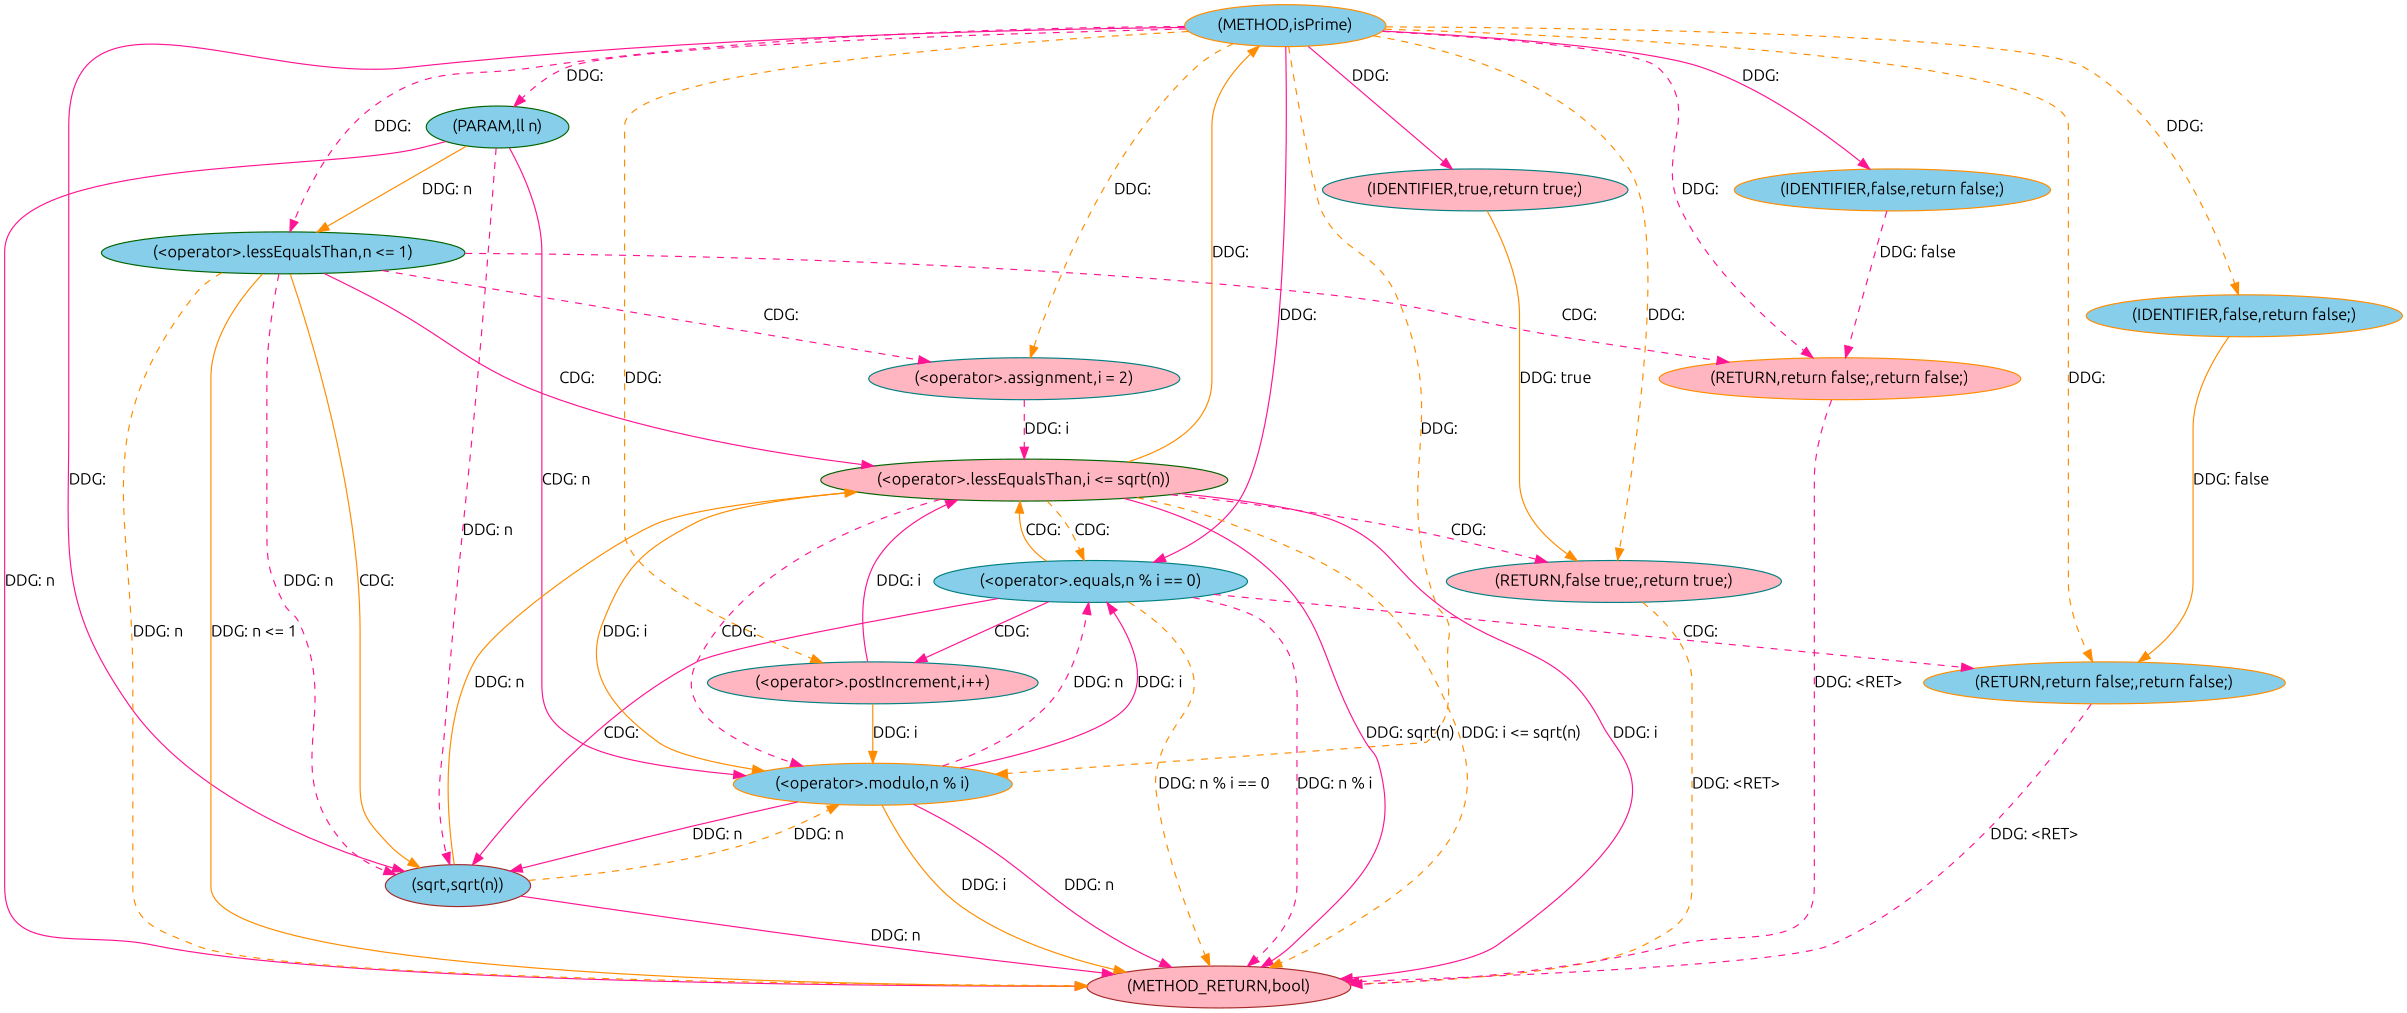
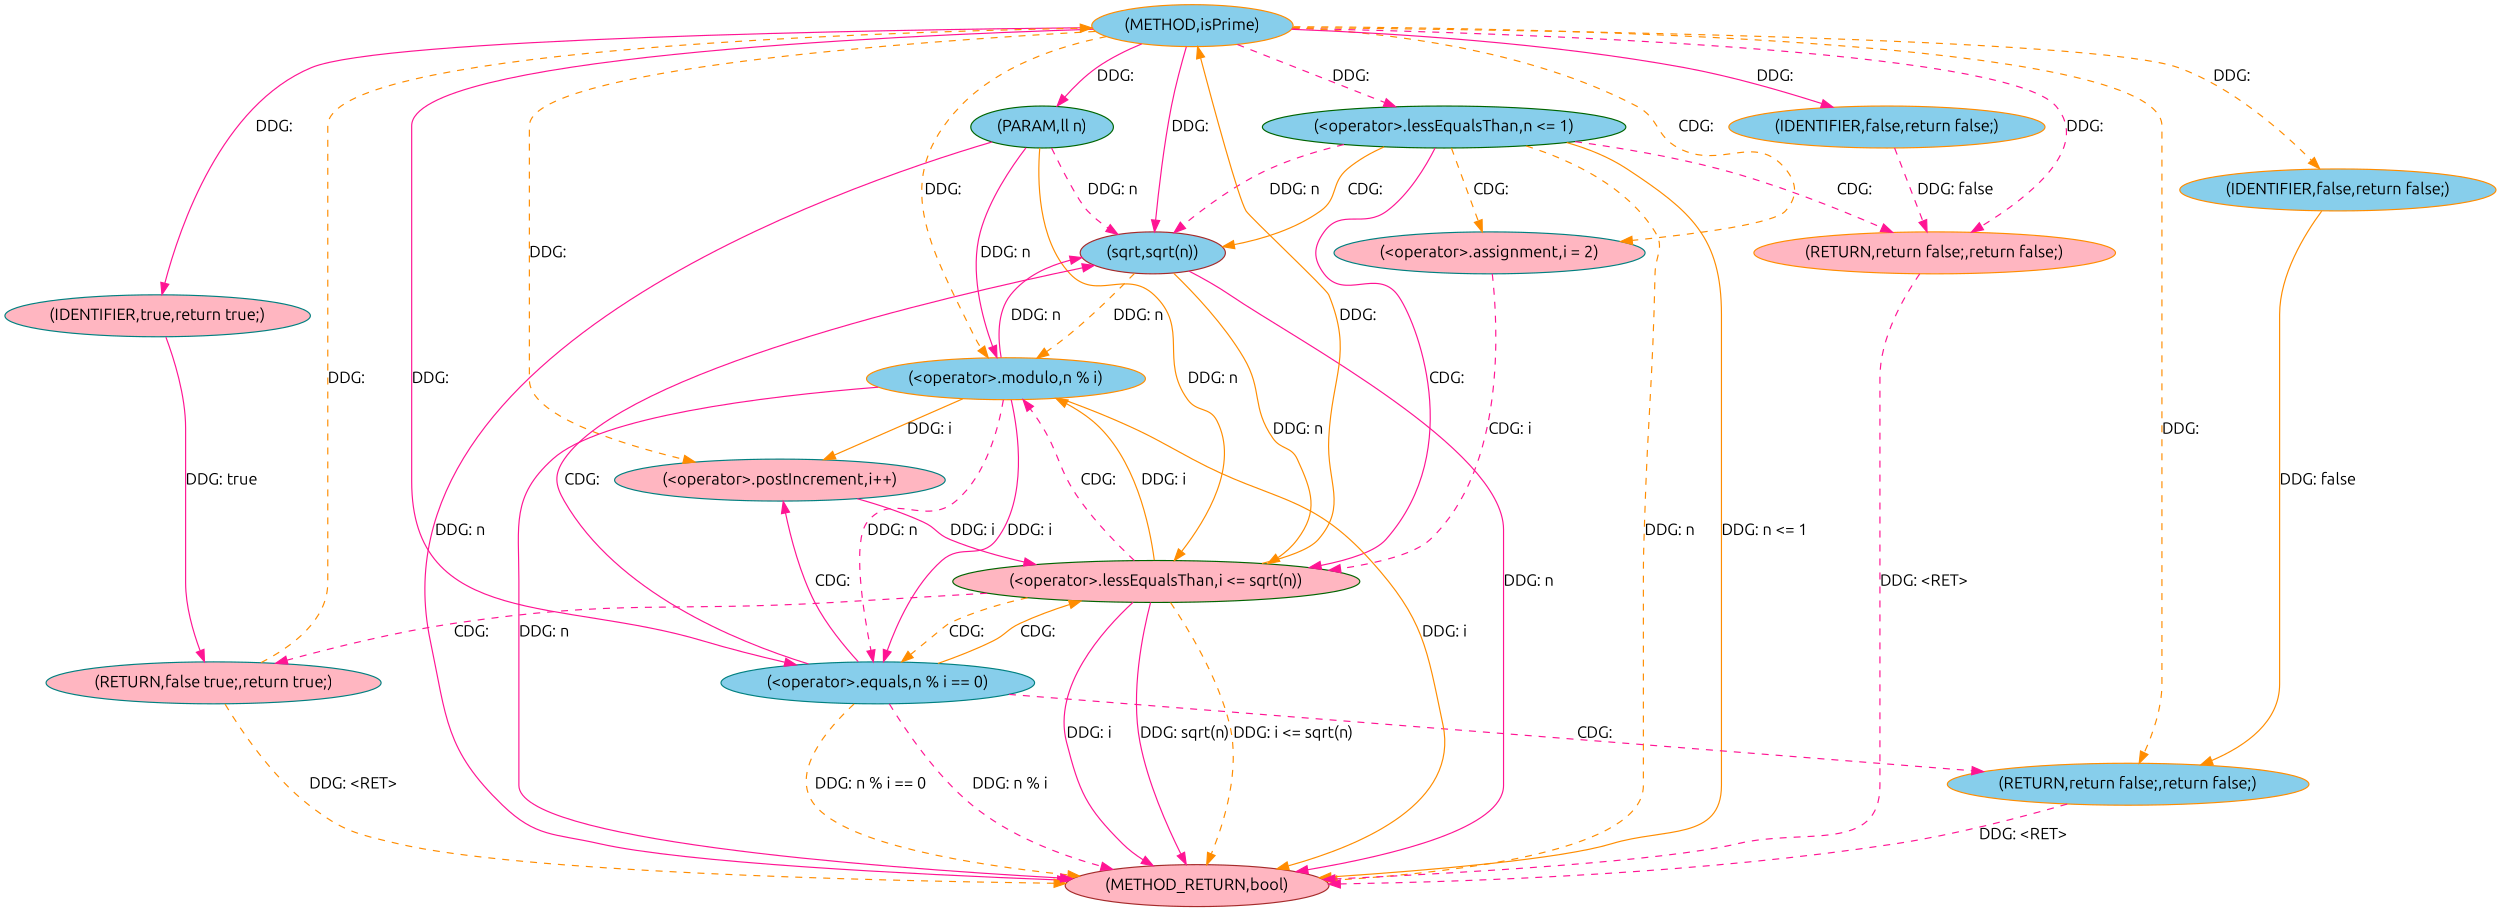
edge "(METHOD,isPrime)" -> "(PARAM,ll n)": style dashed -> solid
edge "(PARAM,ll n)" -> "(<operator>.lessEqualsThan,n <= 1)": now "(PARAM,ll n)" -> "(<operator>.lessEqualsThan,i <= sqrt(n))"
edge "(METHOD,isPrime)" -> "(<operator>.assignment,i = 2)": label "DDG: " -> "CDG: "
edge "(METHOD,isPrime)" -> "(RETURN,false true;,return true;)": reversed
edge "(<operator>.lessEqualsThan,n <= 1)" -> "(<operator>.assignment,i = 2)": color deeppink -> darkorange
edge "(IDENTIFIER,true,return true;)" -> "(RETURN,false true;,return true;)": color darkorange -> deeppink
edge "(<operator>.assignment,i = 2)" -> "(<operator>.lessEqualsThan,i <= sqrt(n))": label "DDG: i" -> "CDG: i"
edge "(PARAM,ll n)" -> "(<operator>.modulo,n % i)": label "CDG: n" -> "DDG: n"
edge "(<operator>.postIncrement,i++)" -> "(<operator>.modulo,n % i)": reversed
